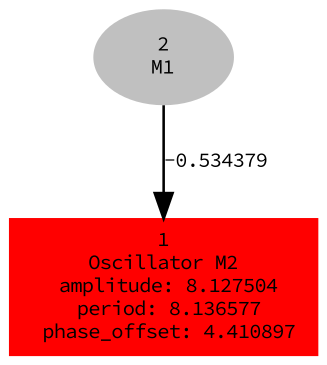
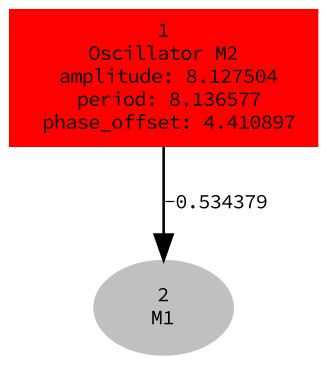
edge "2" -> "1": reversed
